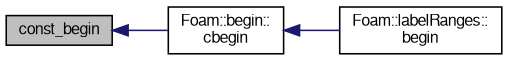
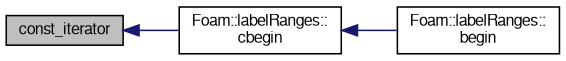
node "const_begin": label "const_begin" -> "const_iterator"
node "Foam::begin:: cbegin": label "Foam::begin:: cbegin" -> "Foam::labelRanges:: cbegin"
